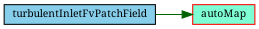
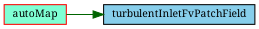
edge "turbulentInletFvPatchField" -> "autoMap": reversed
